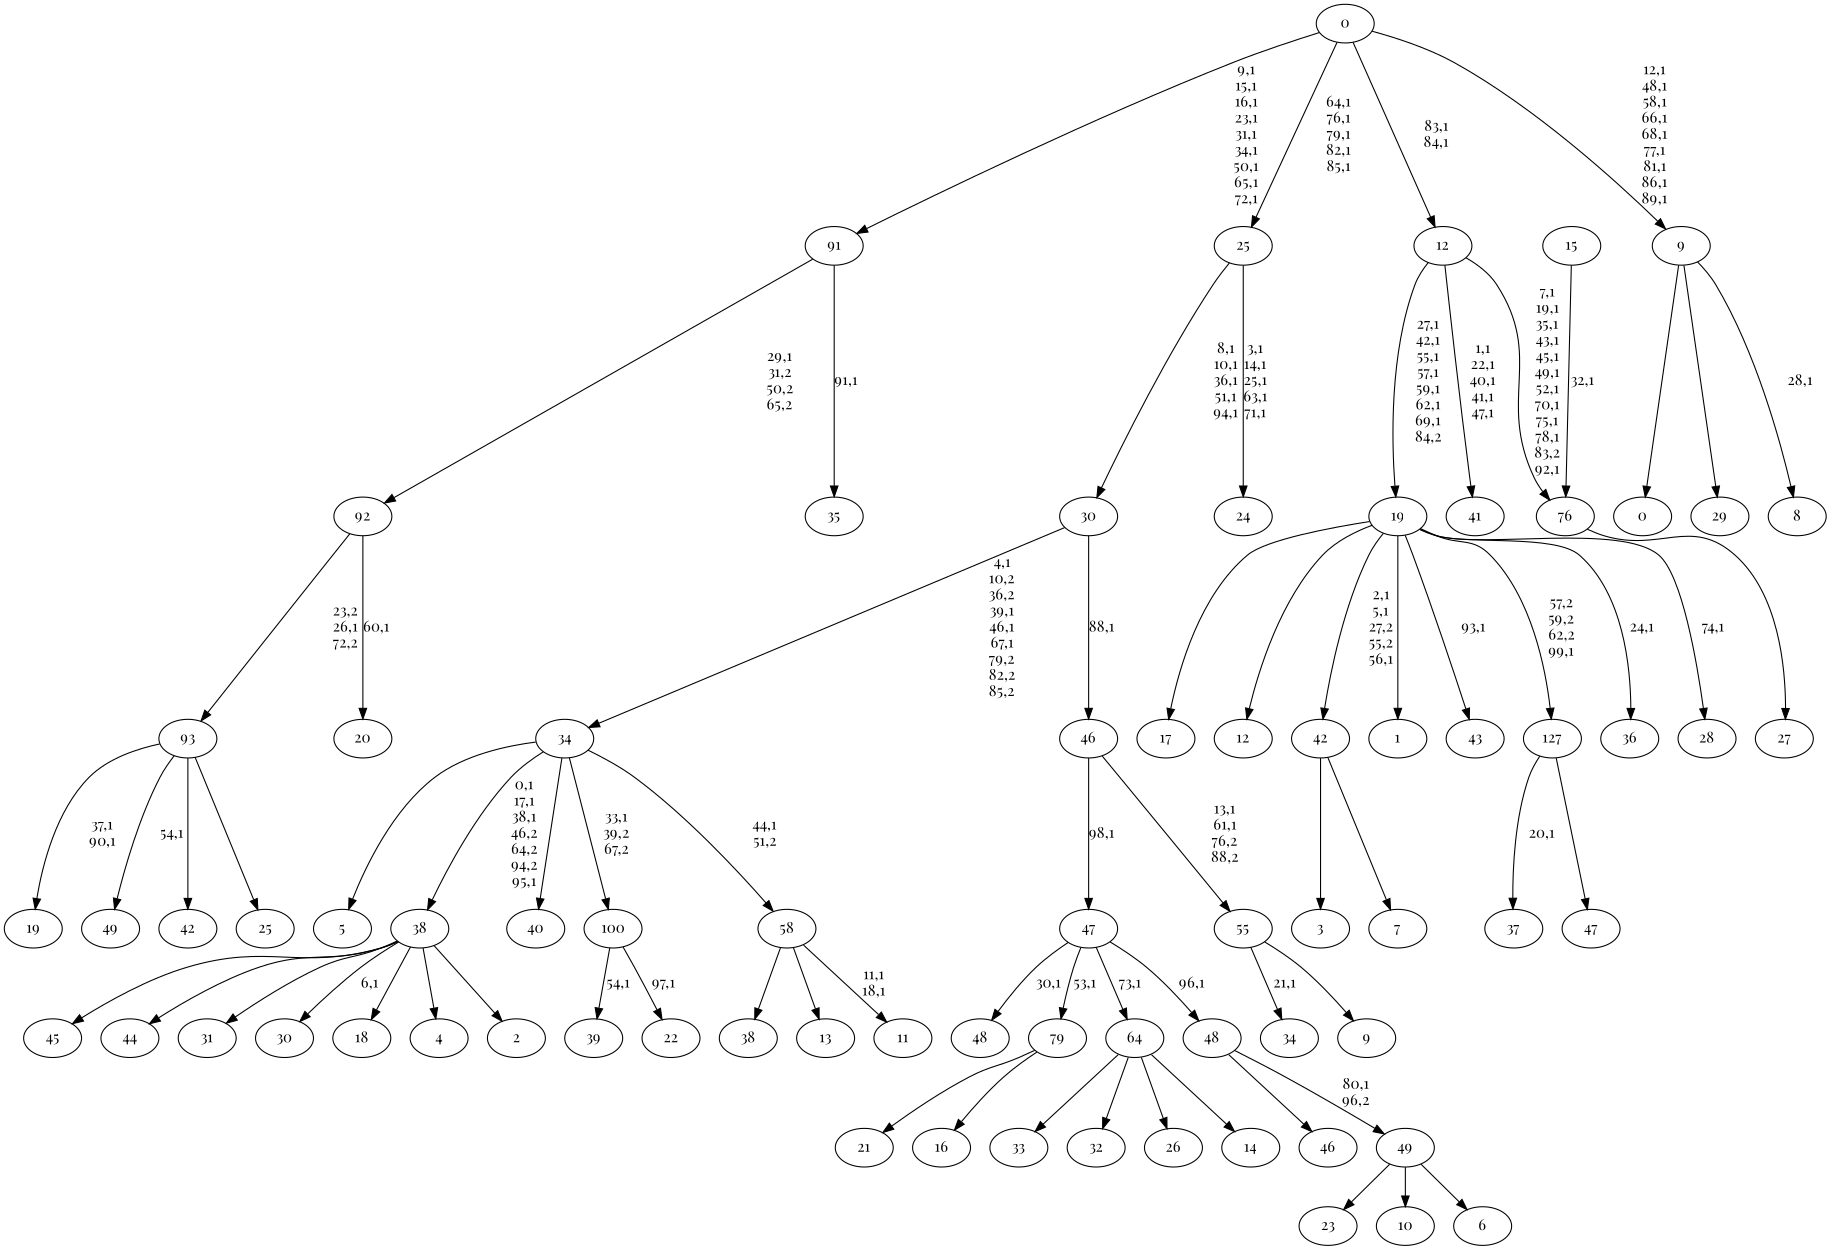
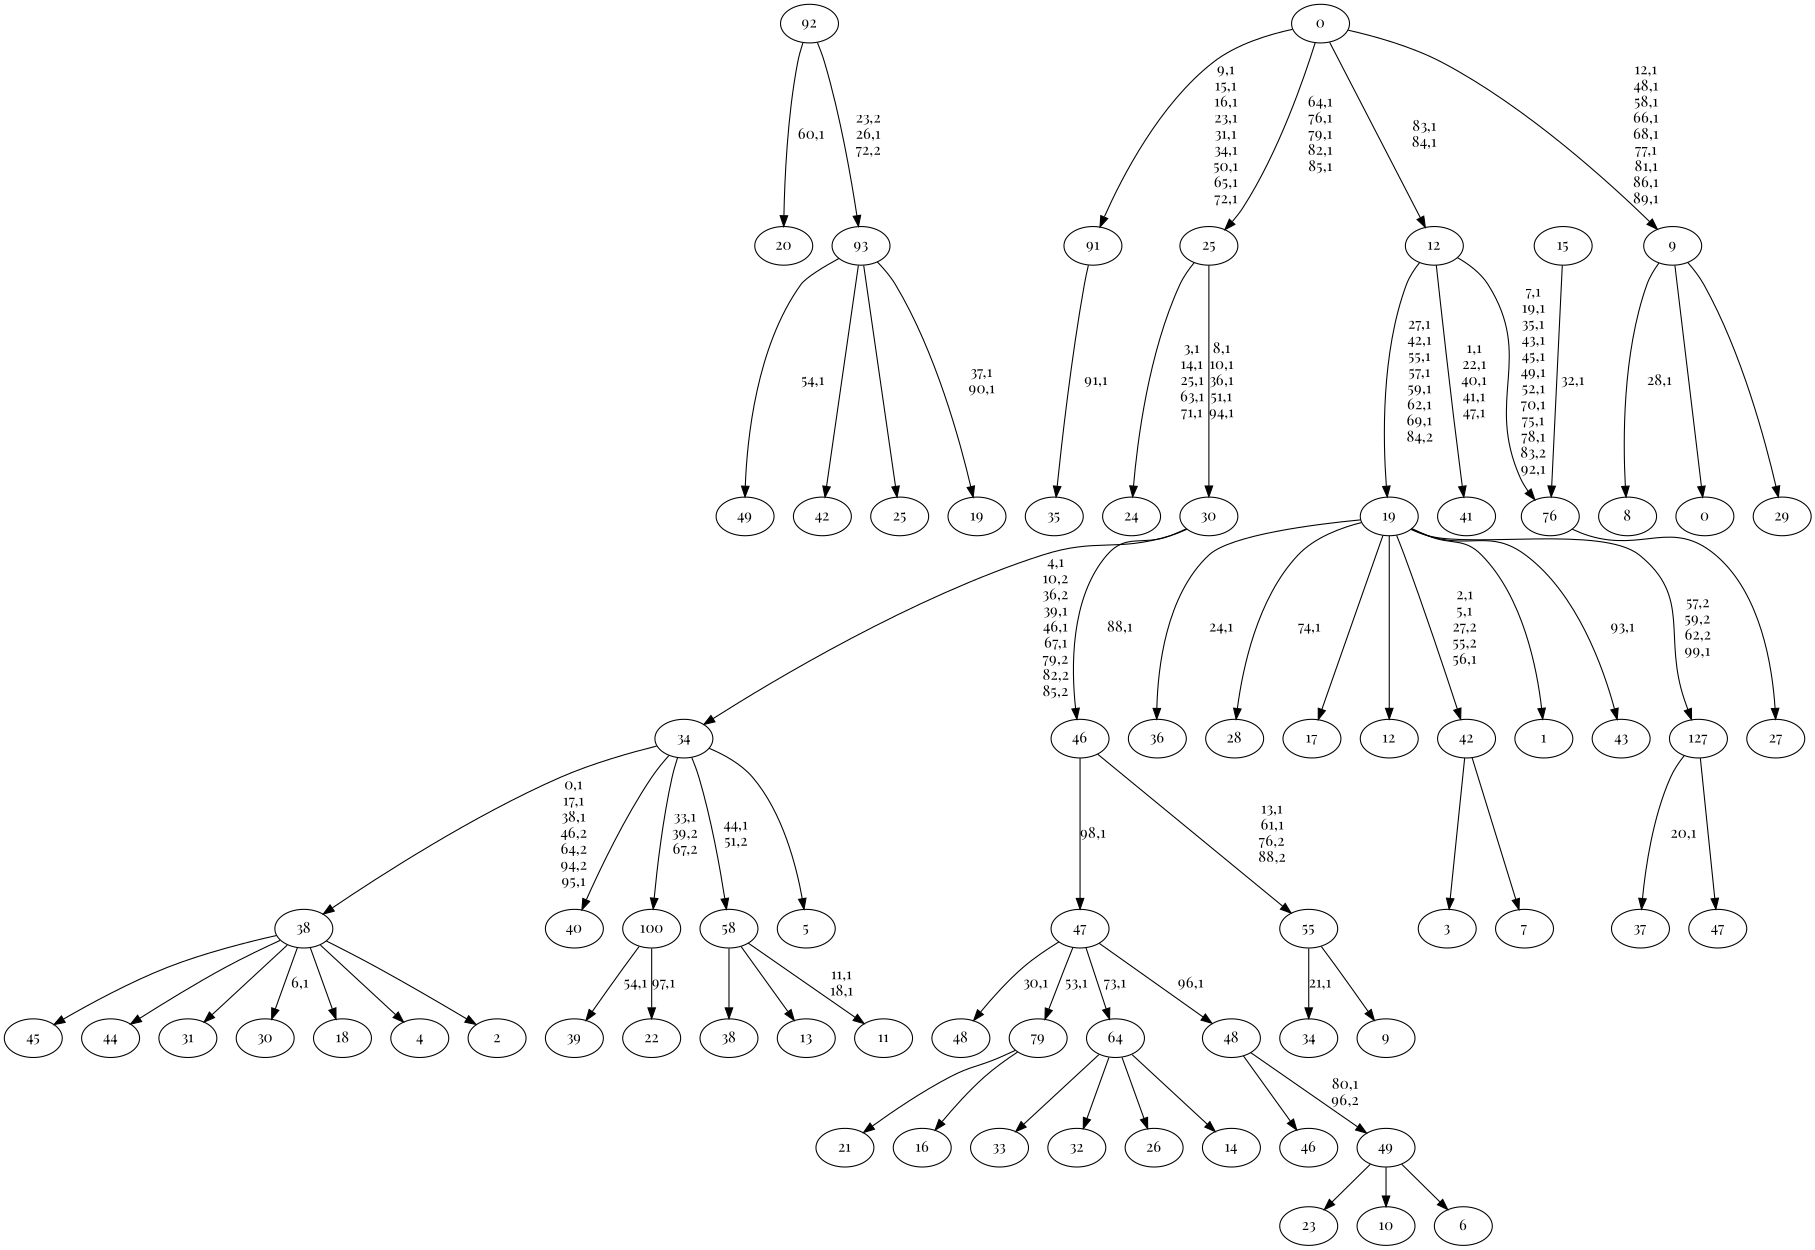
edge "91" -> "92": removed, label "29,1 31,2 50,2 65,2"
